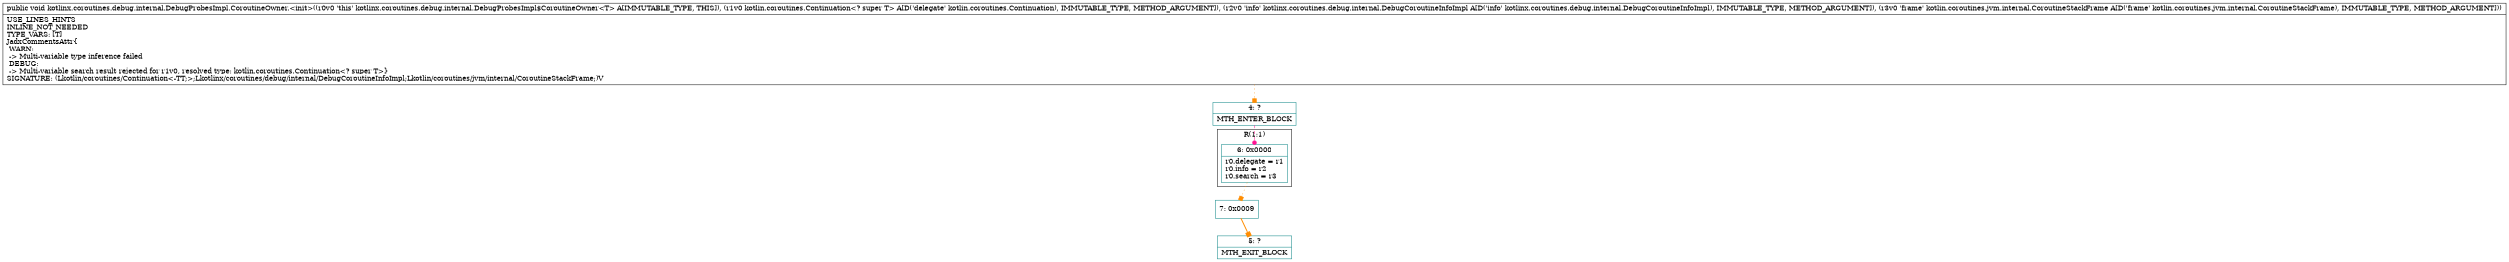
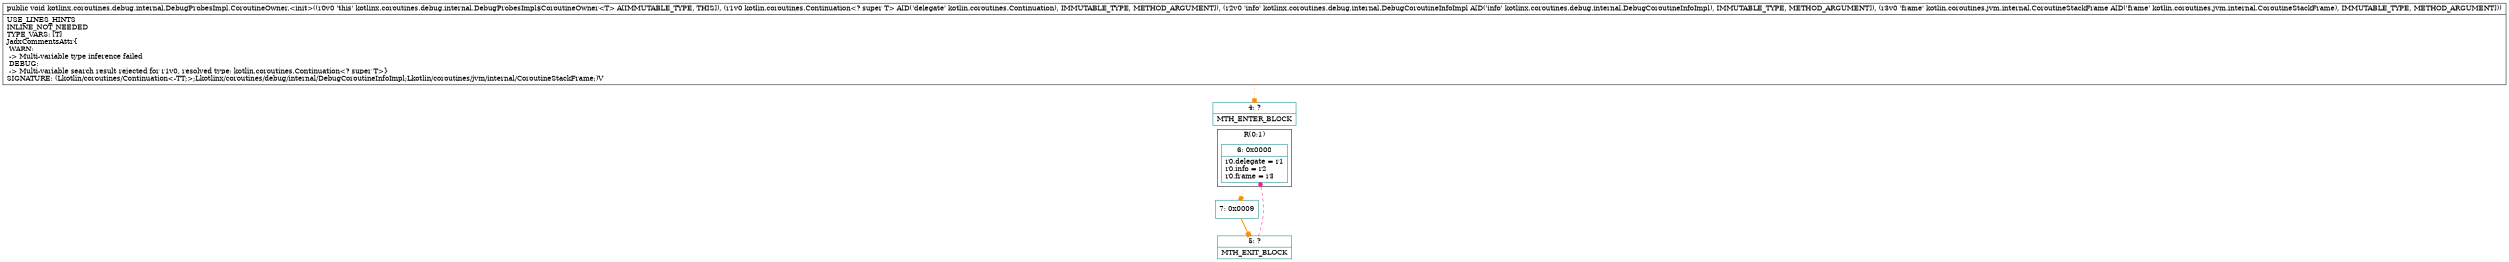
edge "4: ?" -> "6: 0x0000": now "5: ?" -> "6: 0x0000"
cluster "R(1:1)": label "R(1:1)" -> "R(0:1)"
node "6: 0x0000": text "r0.search = r3" -> "r0.frame = r3"
